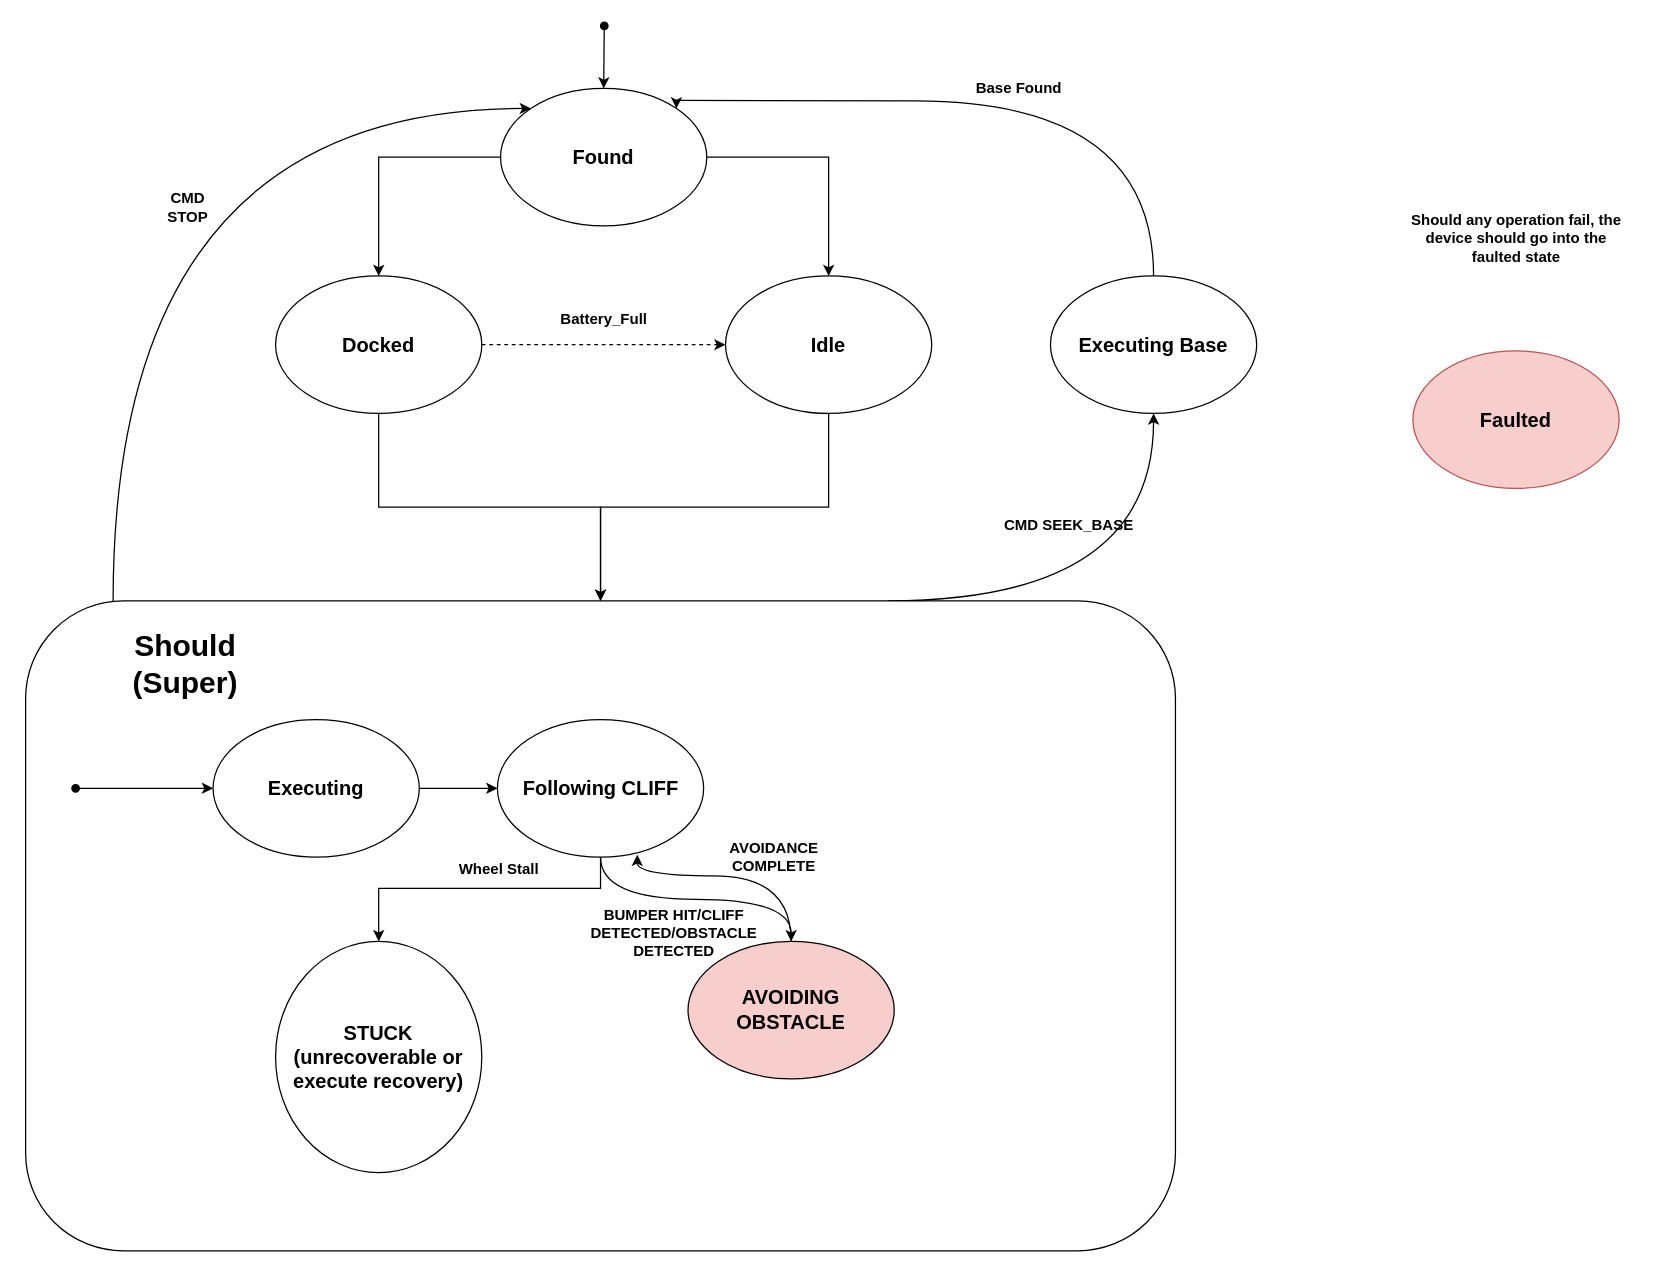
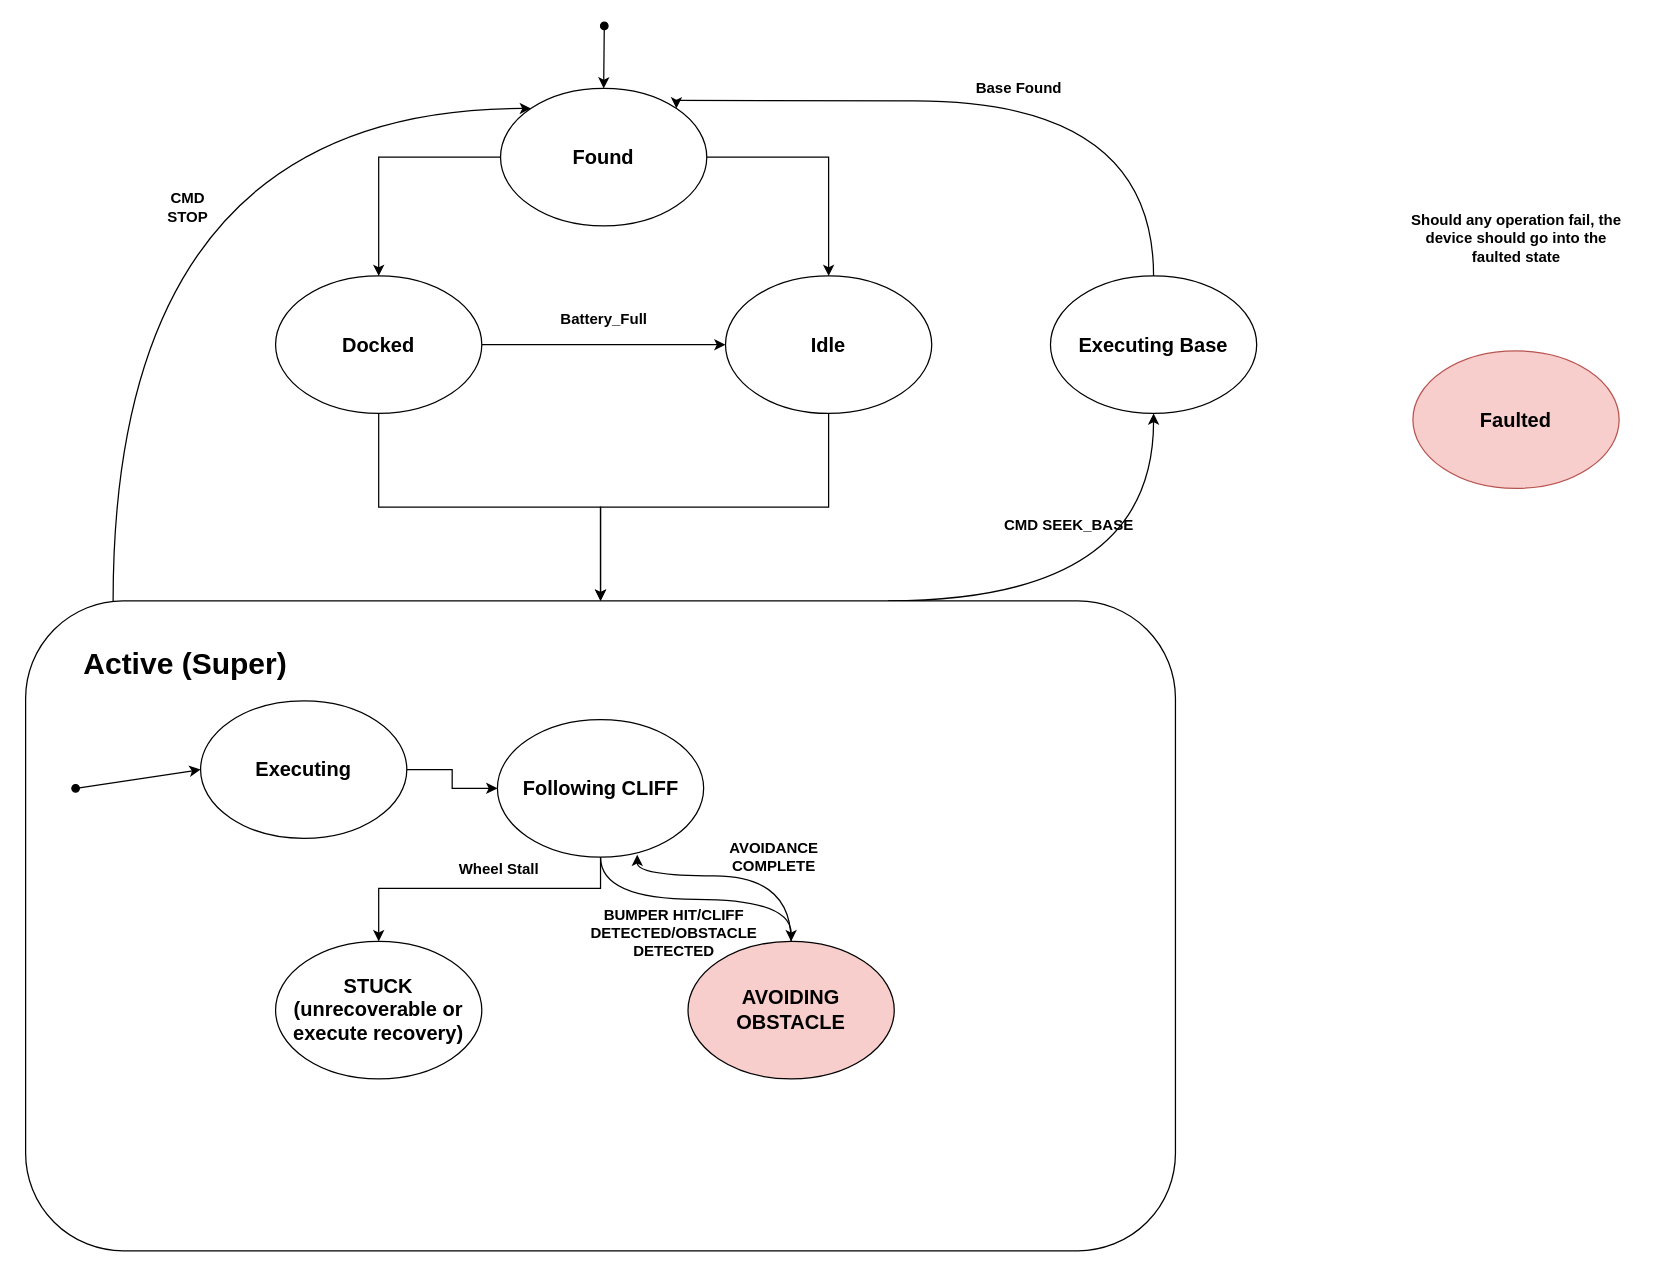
edge "Docked" -> "Idle": style dashed -> solid
node "Should (Super)": label "Should (Super)" -> "Active (Super)"
node "Executing": moved (316, 788) -> (304, 769)
node "STUCK (unrecoverable or execute recovery)": size 206x231 -> 206x138
